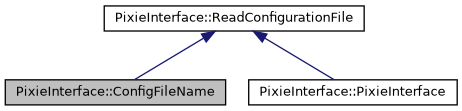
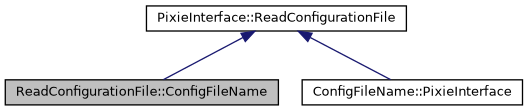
node "PixieInterface::ConfigFileName": label "PixieInterface::ConfigFileName" -> "ReadConfigurationFile::ConfigFileName"
node "PixieInterface::PixieInterface": label "PixieInterface::PixieInterface" -> "ConfigFileName::PixieInterface"
